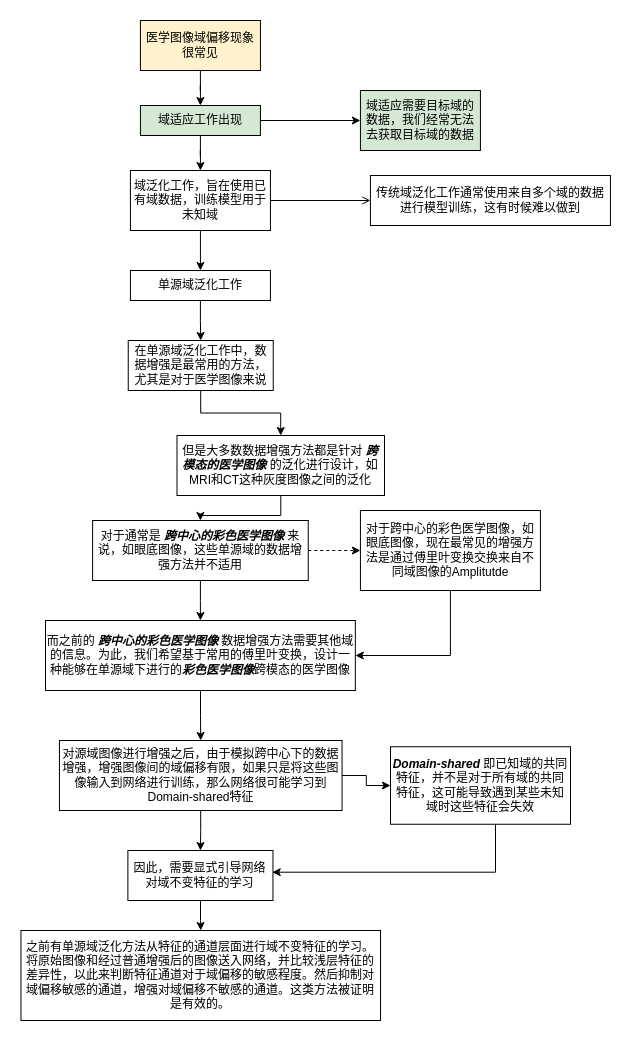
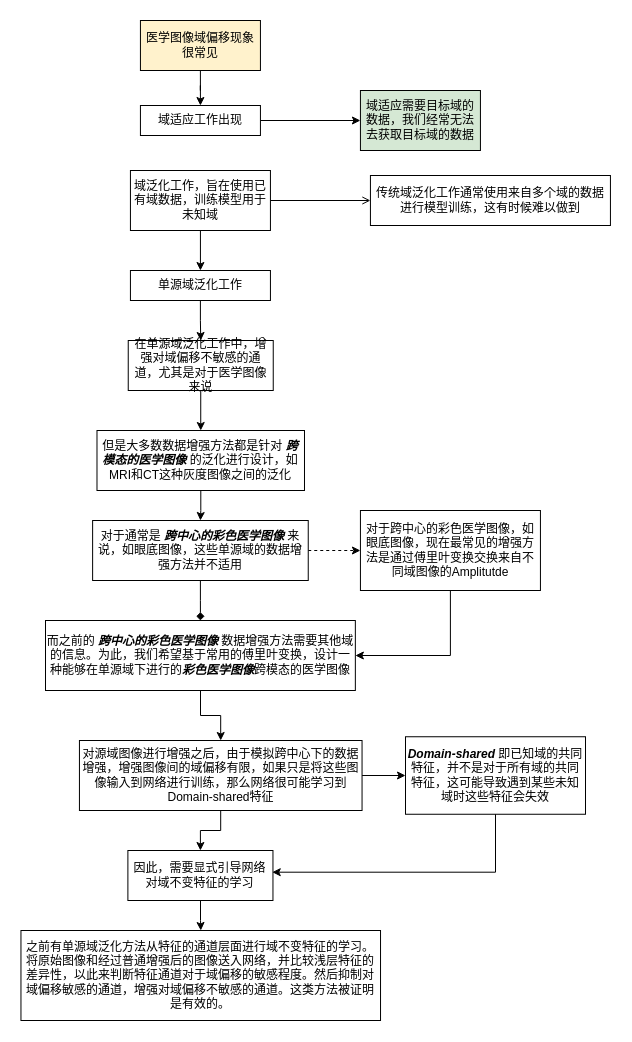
node "域适应工作出现": fillcolor #d5e8d4 -> #ffffff
edge "域适应工作出现" -> "域泛化工作，旨在使用已有域数据，训练模型用于未知域": removed
node "在单源域泛化工作中，数据增强是最常用的方法，尤其是对于医学图像来说": label "在单源域泛化工作中，数据增强是最常用的方法，尤其是对于医学图像来说" -> "在单源域泛化工作中，增强对域偏移不敏感的通道，尤其是对于医学图像来说"
node "但是大多数数据增强方法都是针对 跨模态的医学图像 的泛化进行设计，如MRI和CT这种灰度图像之间的泛化": moved (281, 466) -> (201, 461)
edge "对于通常是 跨中心的彩色医学图像 来说，如眼底图像，这些单源域的数据增强方法并不适用" -> "而之前的 跨中心的彩色医学图像 数据增强方法需要其他域的信息。为此，我们希望基于常用的傅里叶变换，设计一种能够在单源域下进行的彩色医学图像跨模态的医学图像": arrowhead classic -> diamond
node "对源域图像进行增强之后，由于模拟跨中心下的数据增强，增强图像间的域偏移有限，如果只是将这些图像输入到网络进行训练，那么网络很可能学习到Domain-shared特征": moved (201, 776) -> (221, 776)
node "Domain-shared 即已知域的共同特征，并不是对于所有域的共同特征，这可能导致遇到某些未知域时这些特征会失效": moved (481, 786) -> (496, 776)
